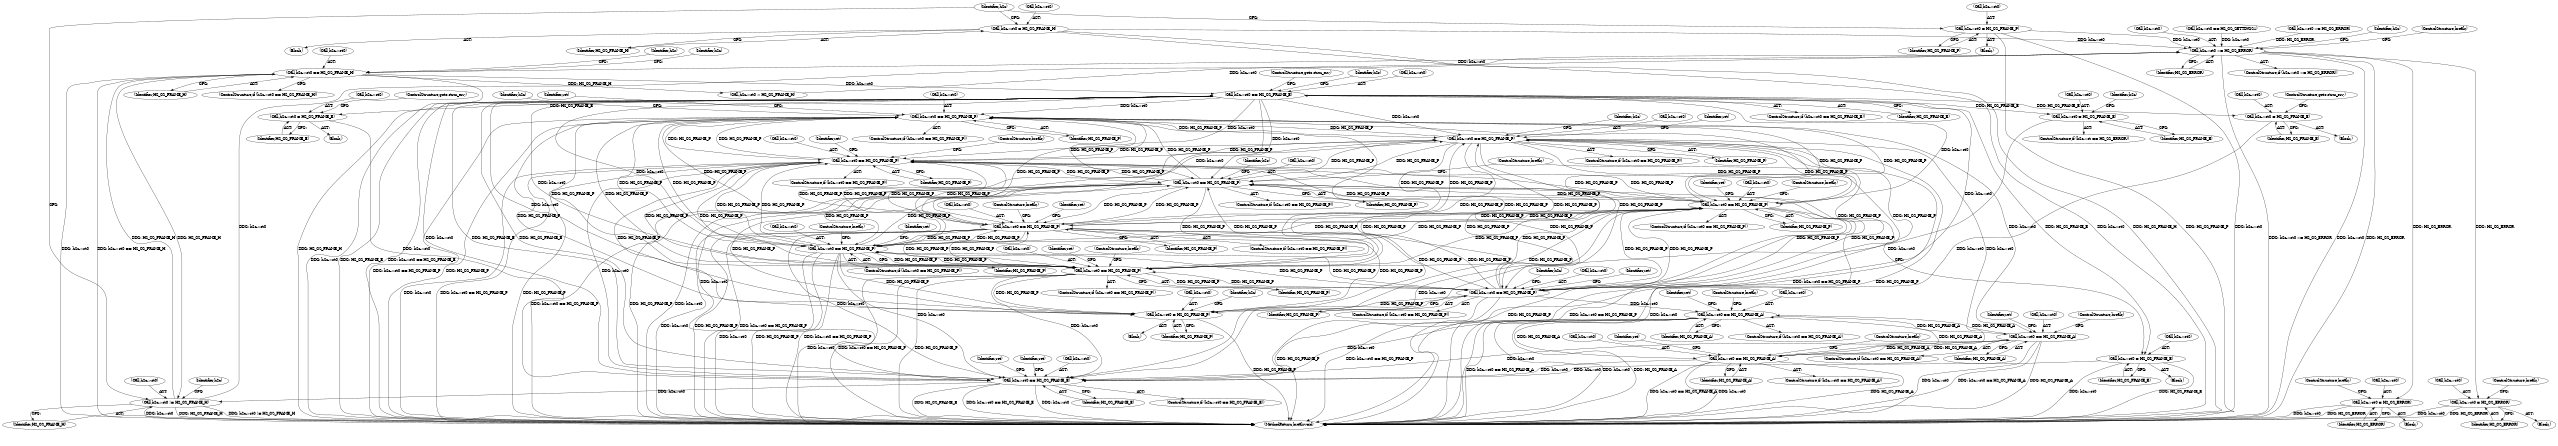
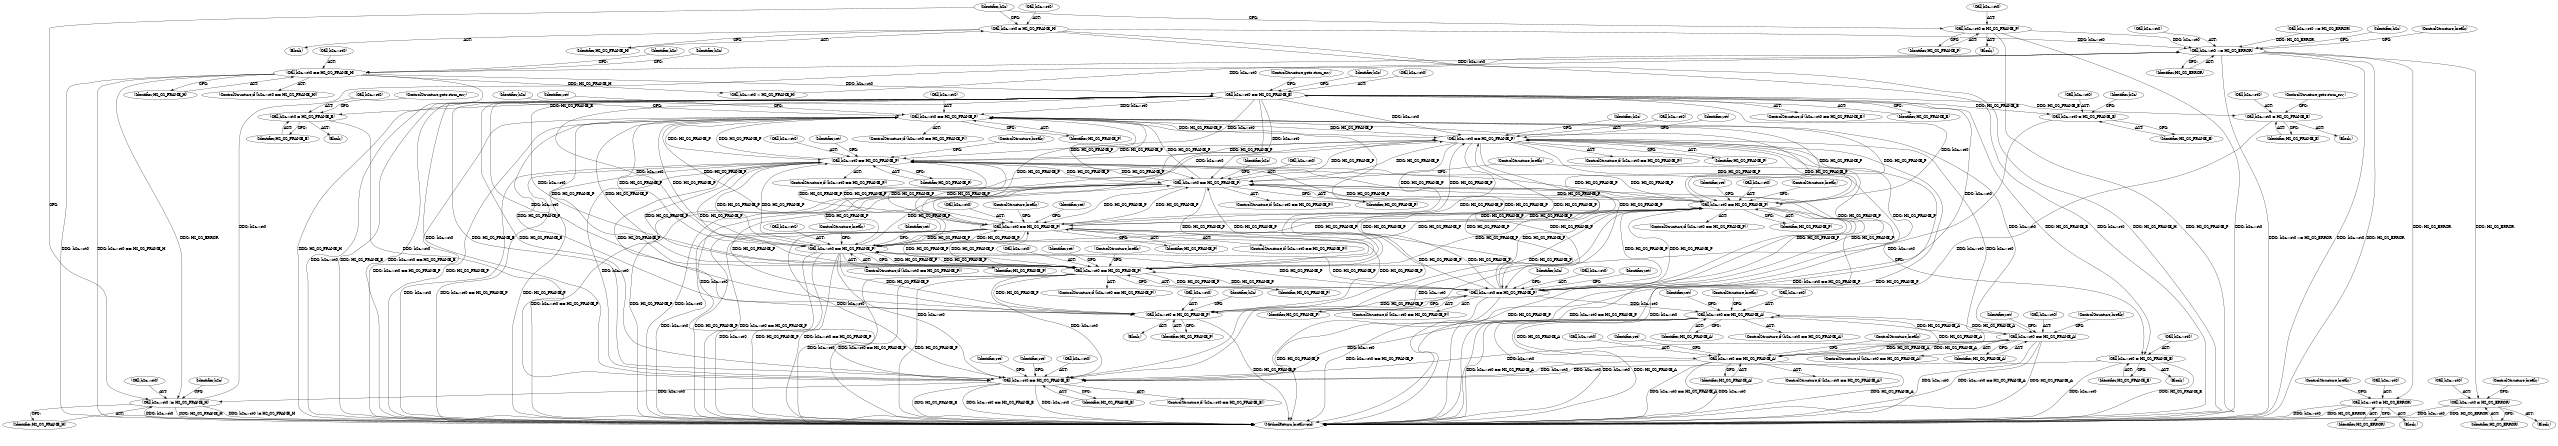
node "(Call,h2c->st0 == H2_CS_SETTINGS1)": removed
node "(ControlStructure,if (h2c->st0 >= H2_CS_ERROR))": removed
edge "(Call,h2c->st0 == H2_CS_FRAME_H)" -> "(ControlStructure,if (h2c->st0 == H2_CS_FRAME_H))": label "CFG: " -> "AST: "
node "(ControlStructure,if (h2s->st == H2_SS_ERROR))": removed
edge "(Call,h2c->st0 != H2_CS_FRAME_H)" -> "(Call,h2c->st0 == H2_CS_FRAME_H)": removed, label "DDG: H2_CS_FRAME_H"
edge "(Call,h2c->st0 == H2_CS_FRAME_H)" -> "(Call,h2c->st0 != H2_CS_FRAME_H)": label "DDG: H2_CS_FRAME_H" -> "DDG: H2_CS_ERROR"
